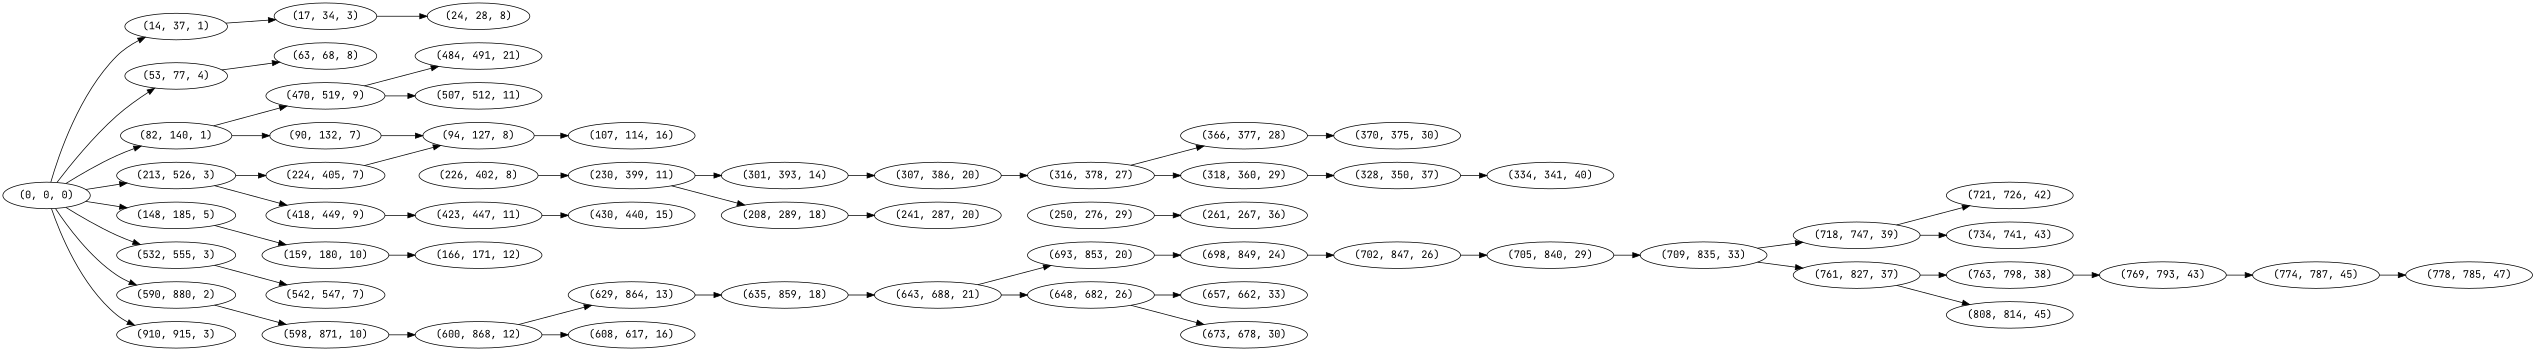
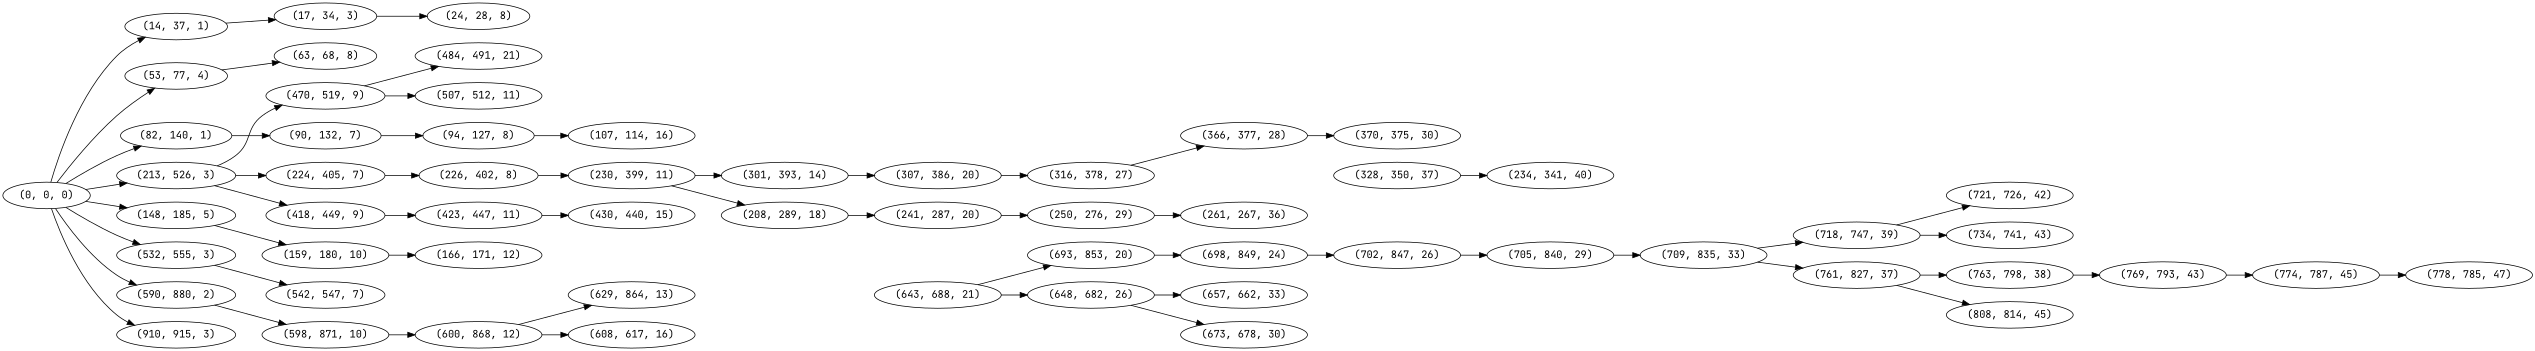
edge "(82, 140, 1)" -> "(470, 519, 9)": now "(213, 526, 3)" -> "(470, 519, 9)"
edge "(224, 405, 7)" -> "(94, 127, 8)": now "(224, 405, 7)" -> "(226, 402, 8)"
node "(318, 360, 29)": removed
node "(334, 341, 40)": label "(334, 341, 40)" -> "(234, 341, 40)"
edge "(241, 287, 20)" -> "(250, 276, 29)": added
node "(635, 859, 18)": removed
